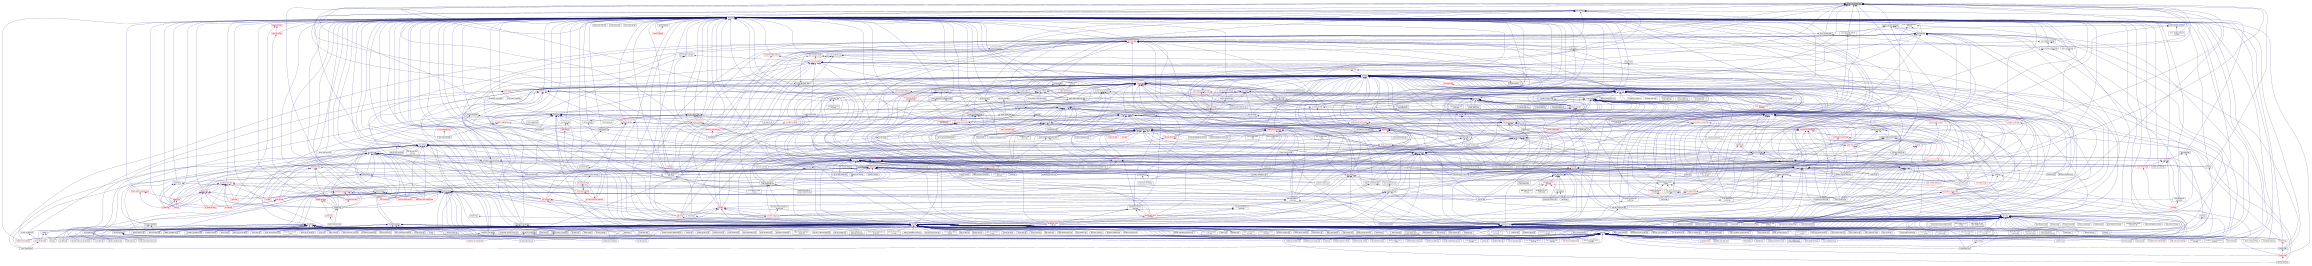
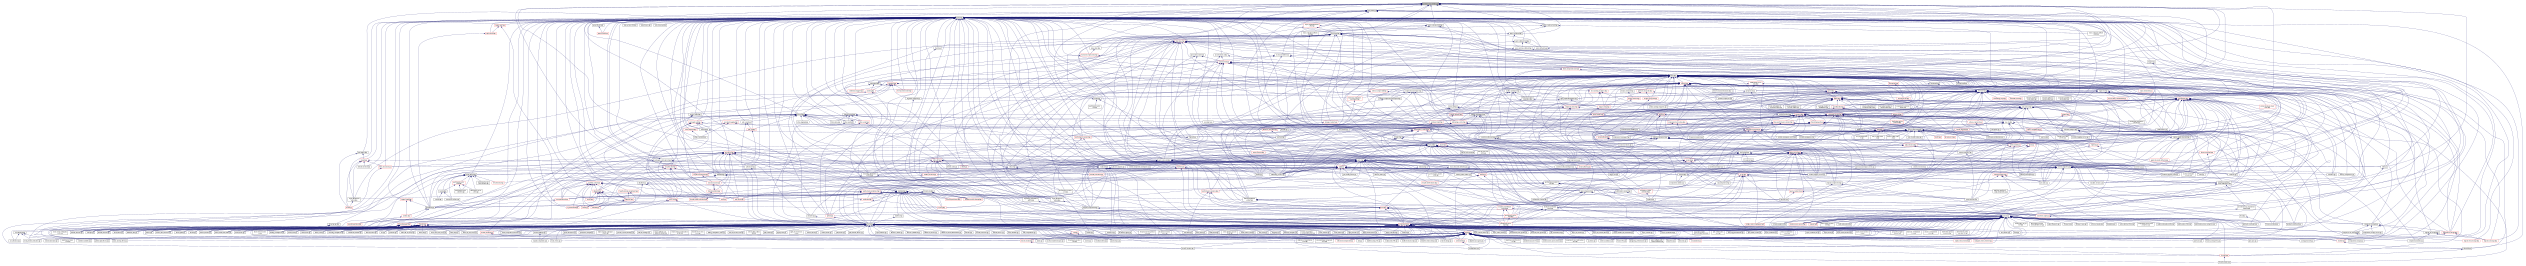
node "thread_id.cpp": removed
node "shared_stated_leaked _1211.cpp": removed
